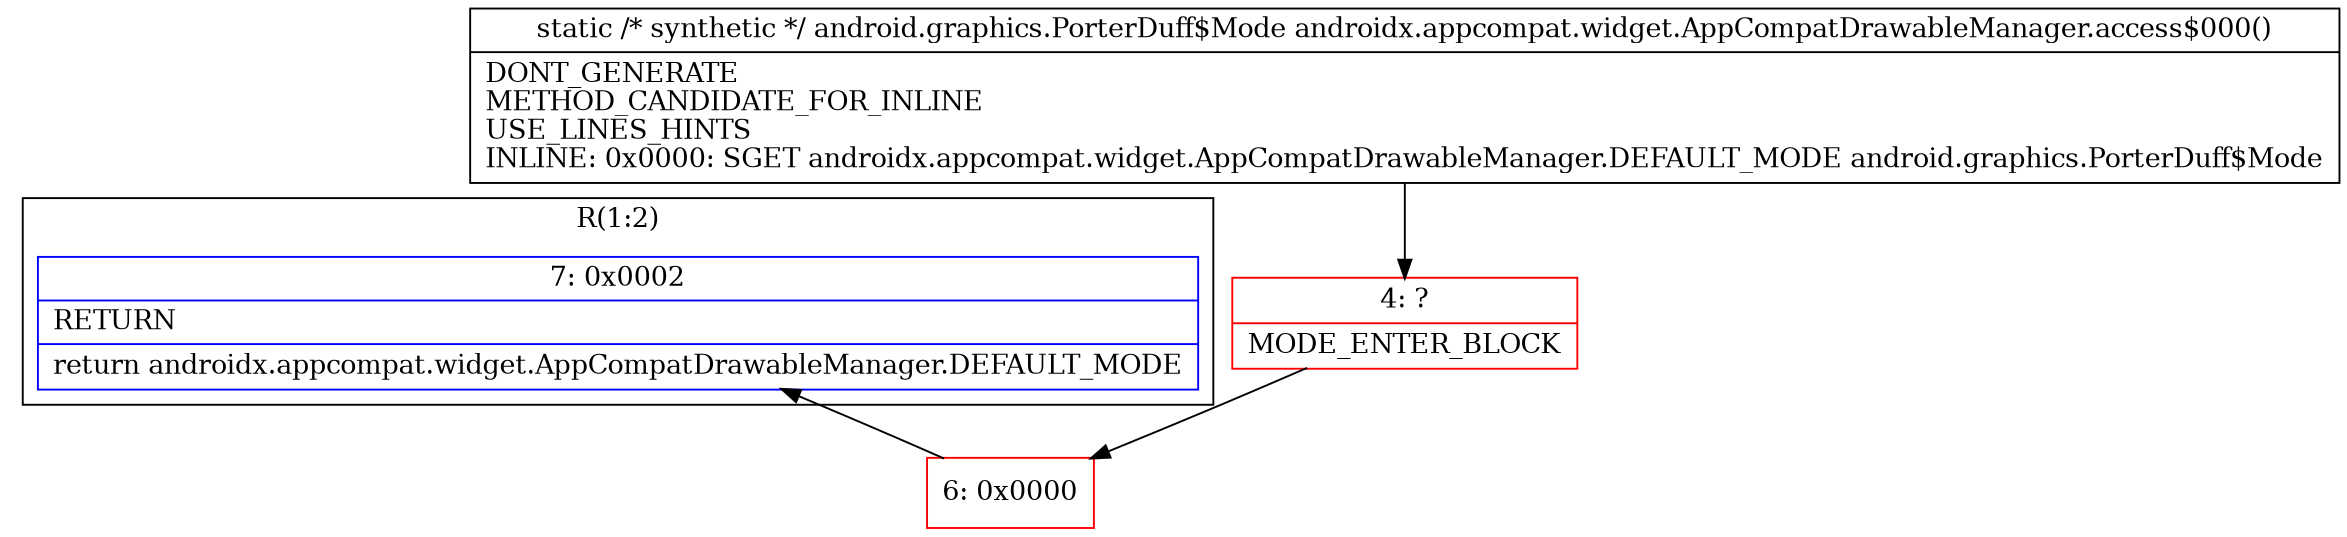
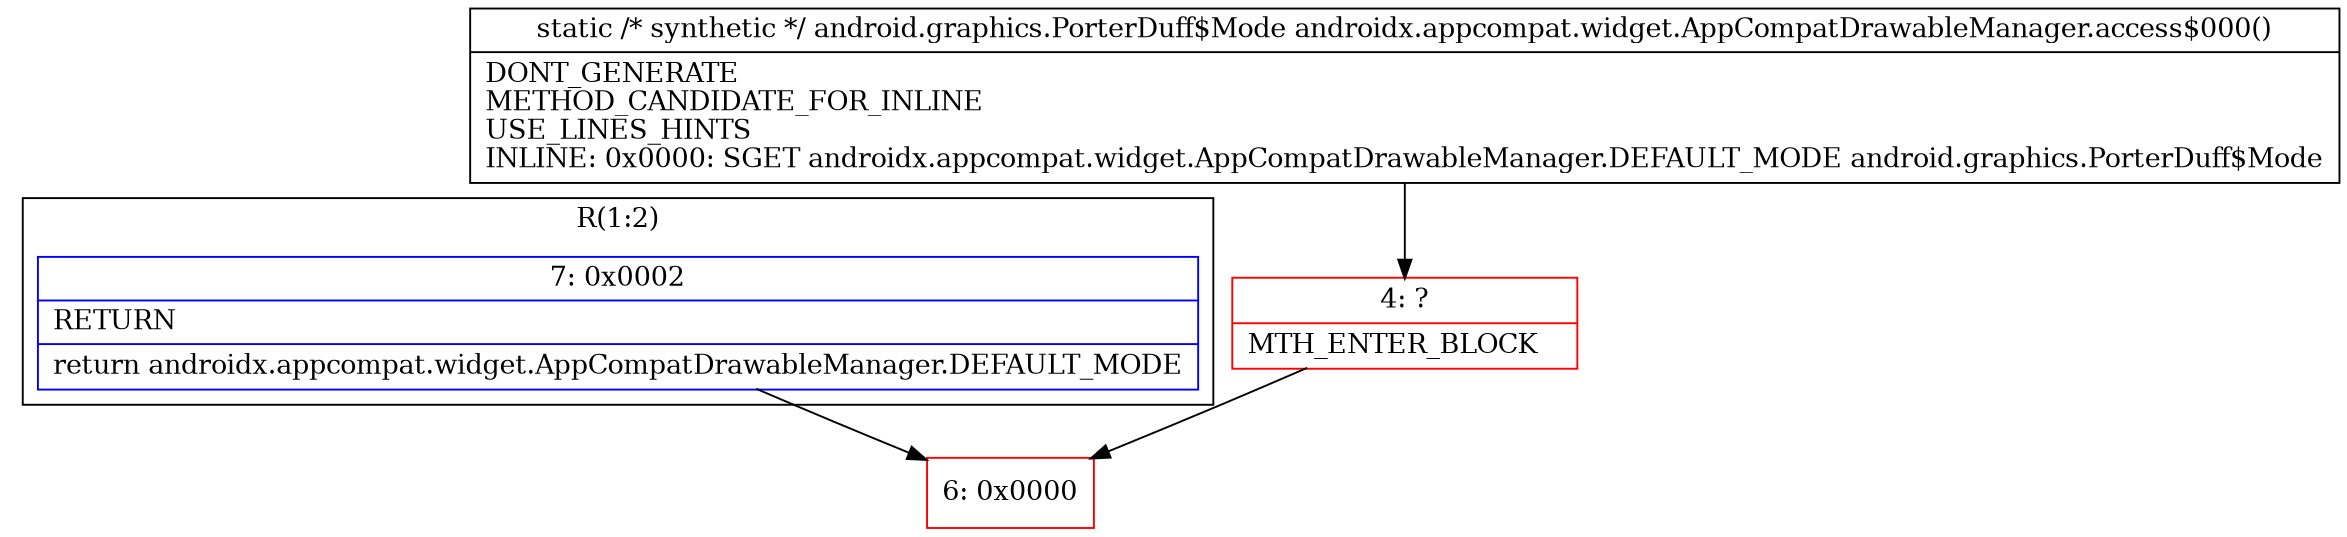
node "4: ?": text "MODE_ENTER_BLOCK" -> "MTH_ENTER_BLOCK"
edge "6: 0x0000" -> "7: 0x0002": reversed
